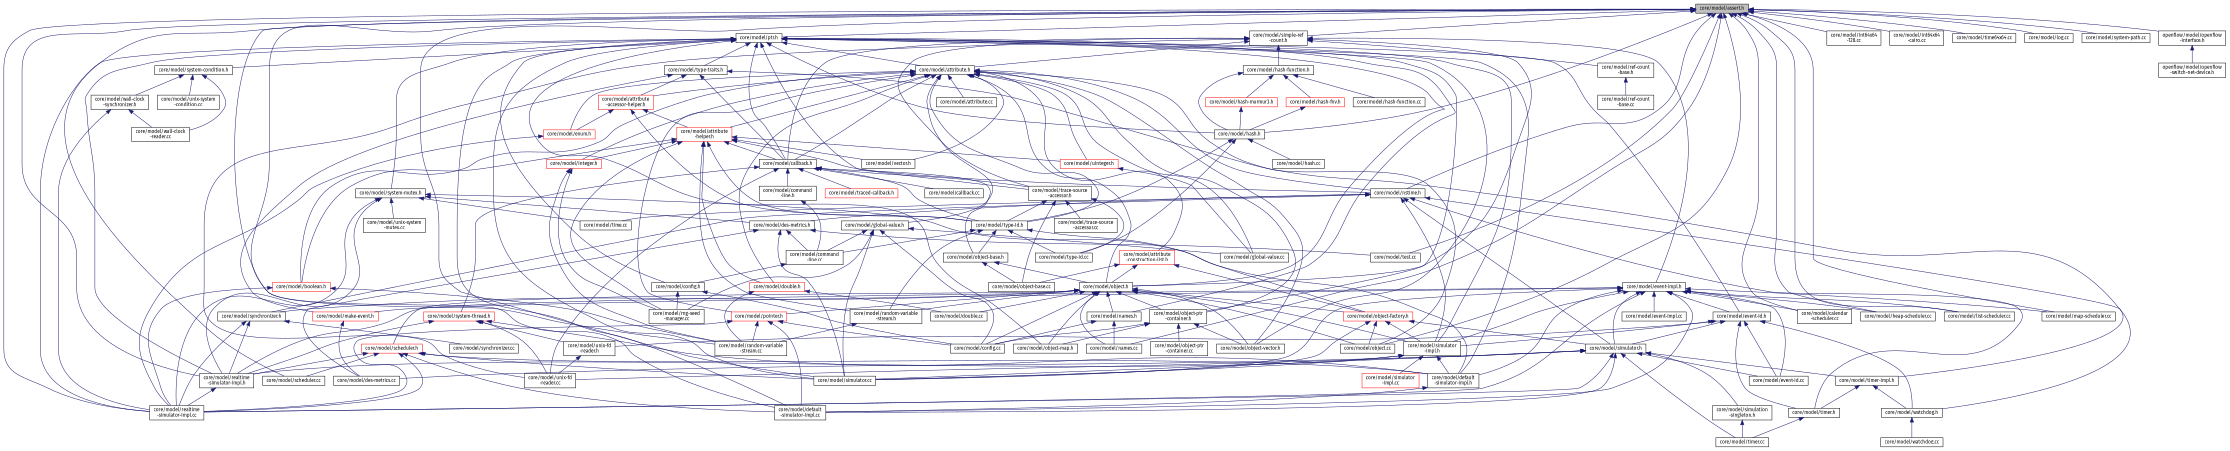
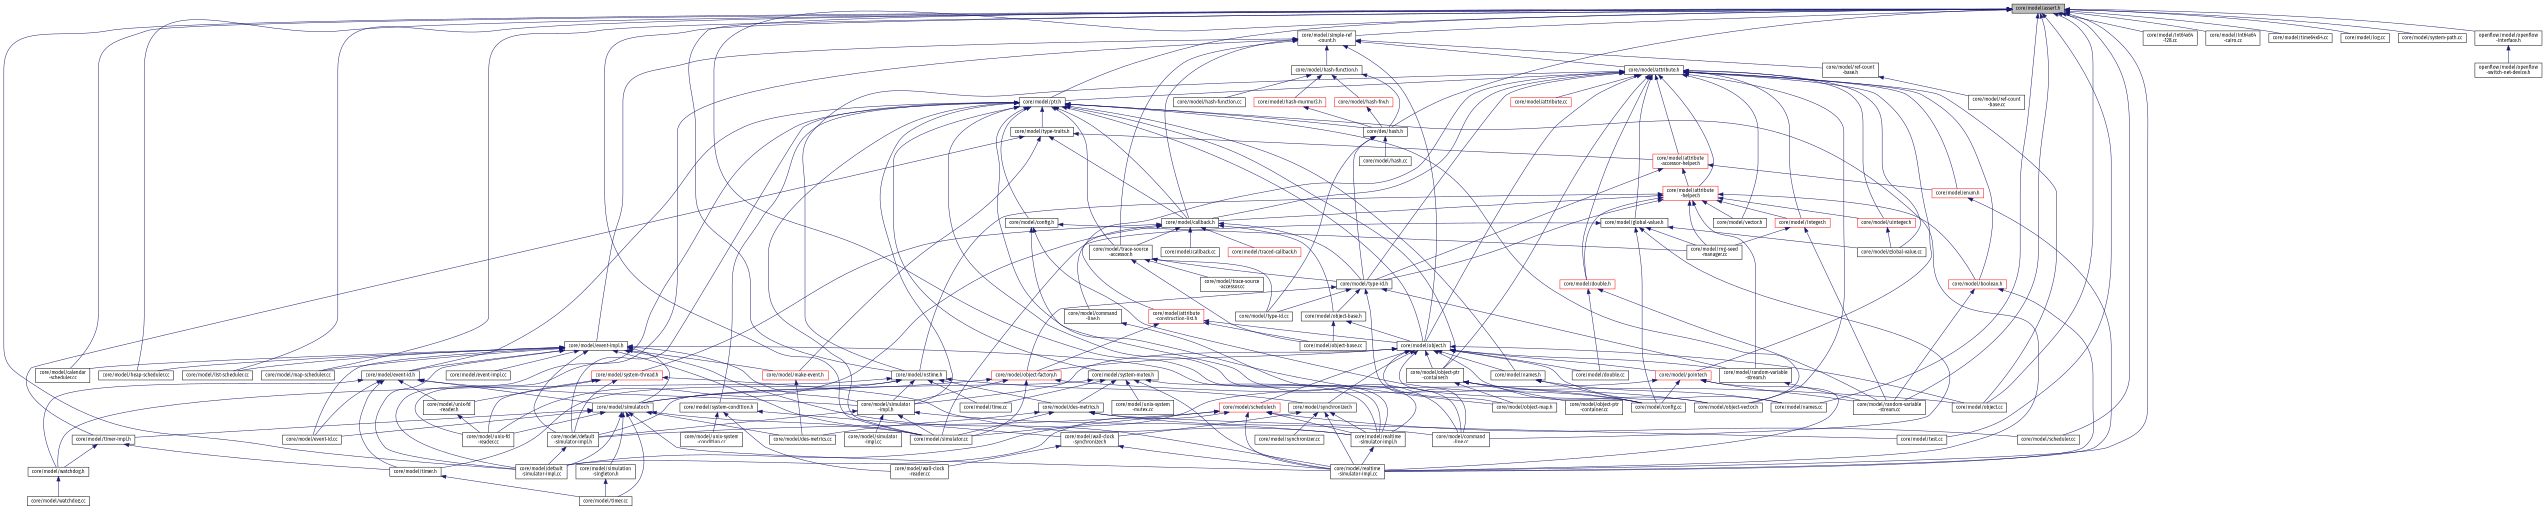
edge "core/model/attribute.h" -> "core/model/ptr.h": reversed
node "core/model/attribute.cc": color black -> red
node "core/model/hash.h": label "core/model/hash.h" -> "core/des/hash.h"
edge "core/model/config.h" -> "core/model/command -line.cc": reversed
node "core/model/simulator -impl.cc": color red -> black
edge "core/model/wall-clock -synchronizer.h" -> "core/model/synchronizer.h": added
